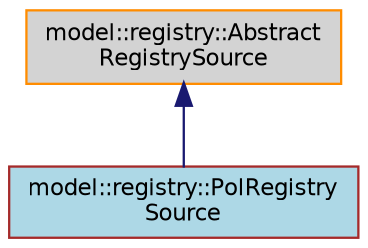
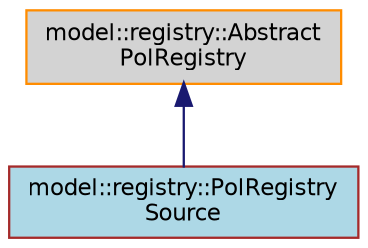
node "model::registry::Abstract RegistrySource": label "model::registry::Abstract RegistrySource" -> "model::registry::Abstract PolRegistry"
